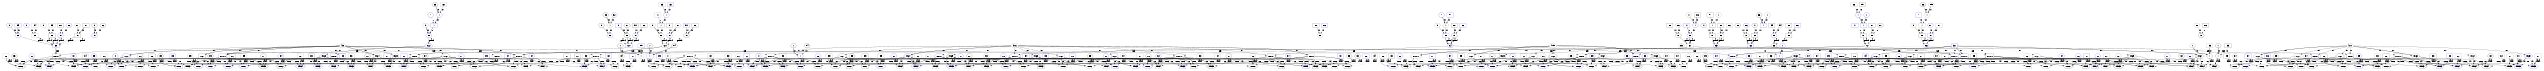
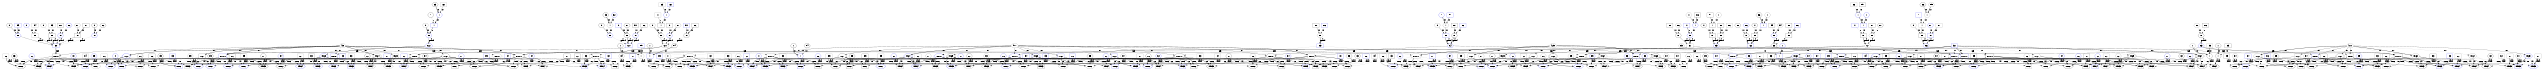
node "h16": label "h16" -> "h17"
node "C9": added
node "h89": label "h89" -> "h29"
node "C3": added
